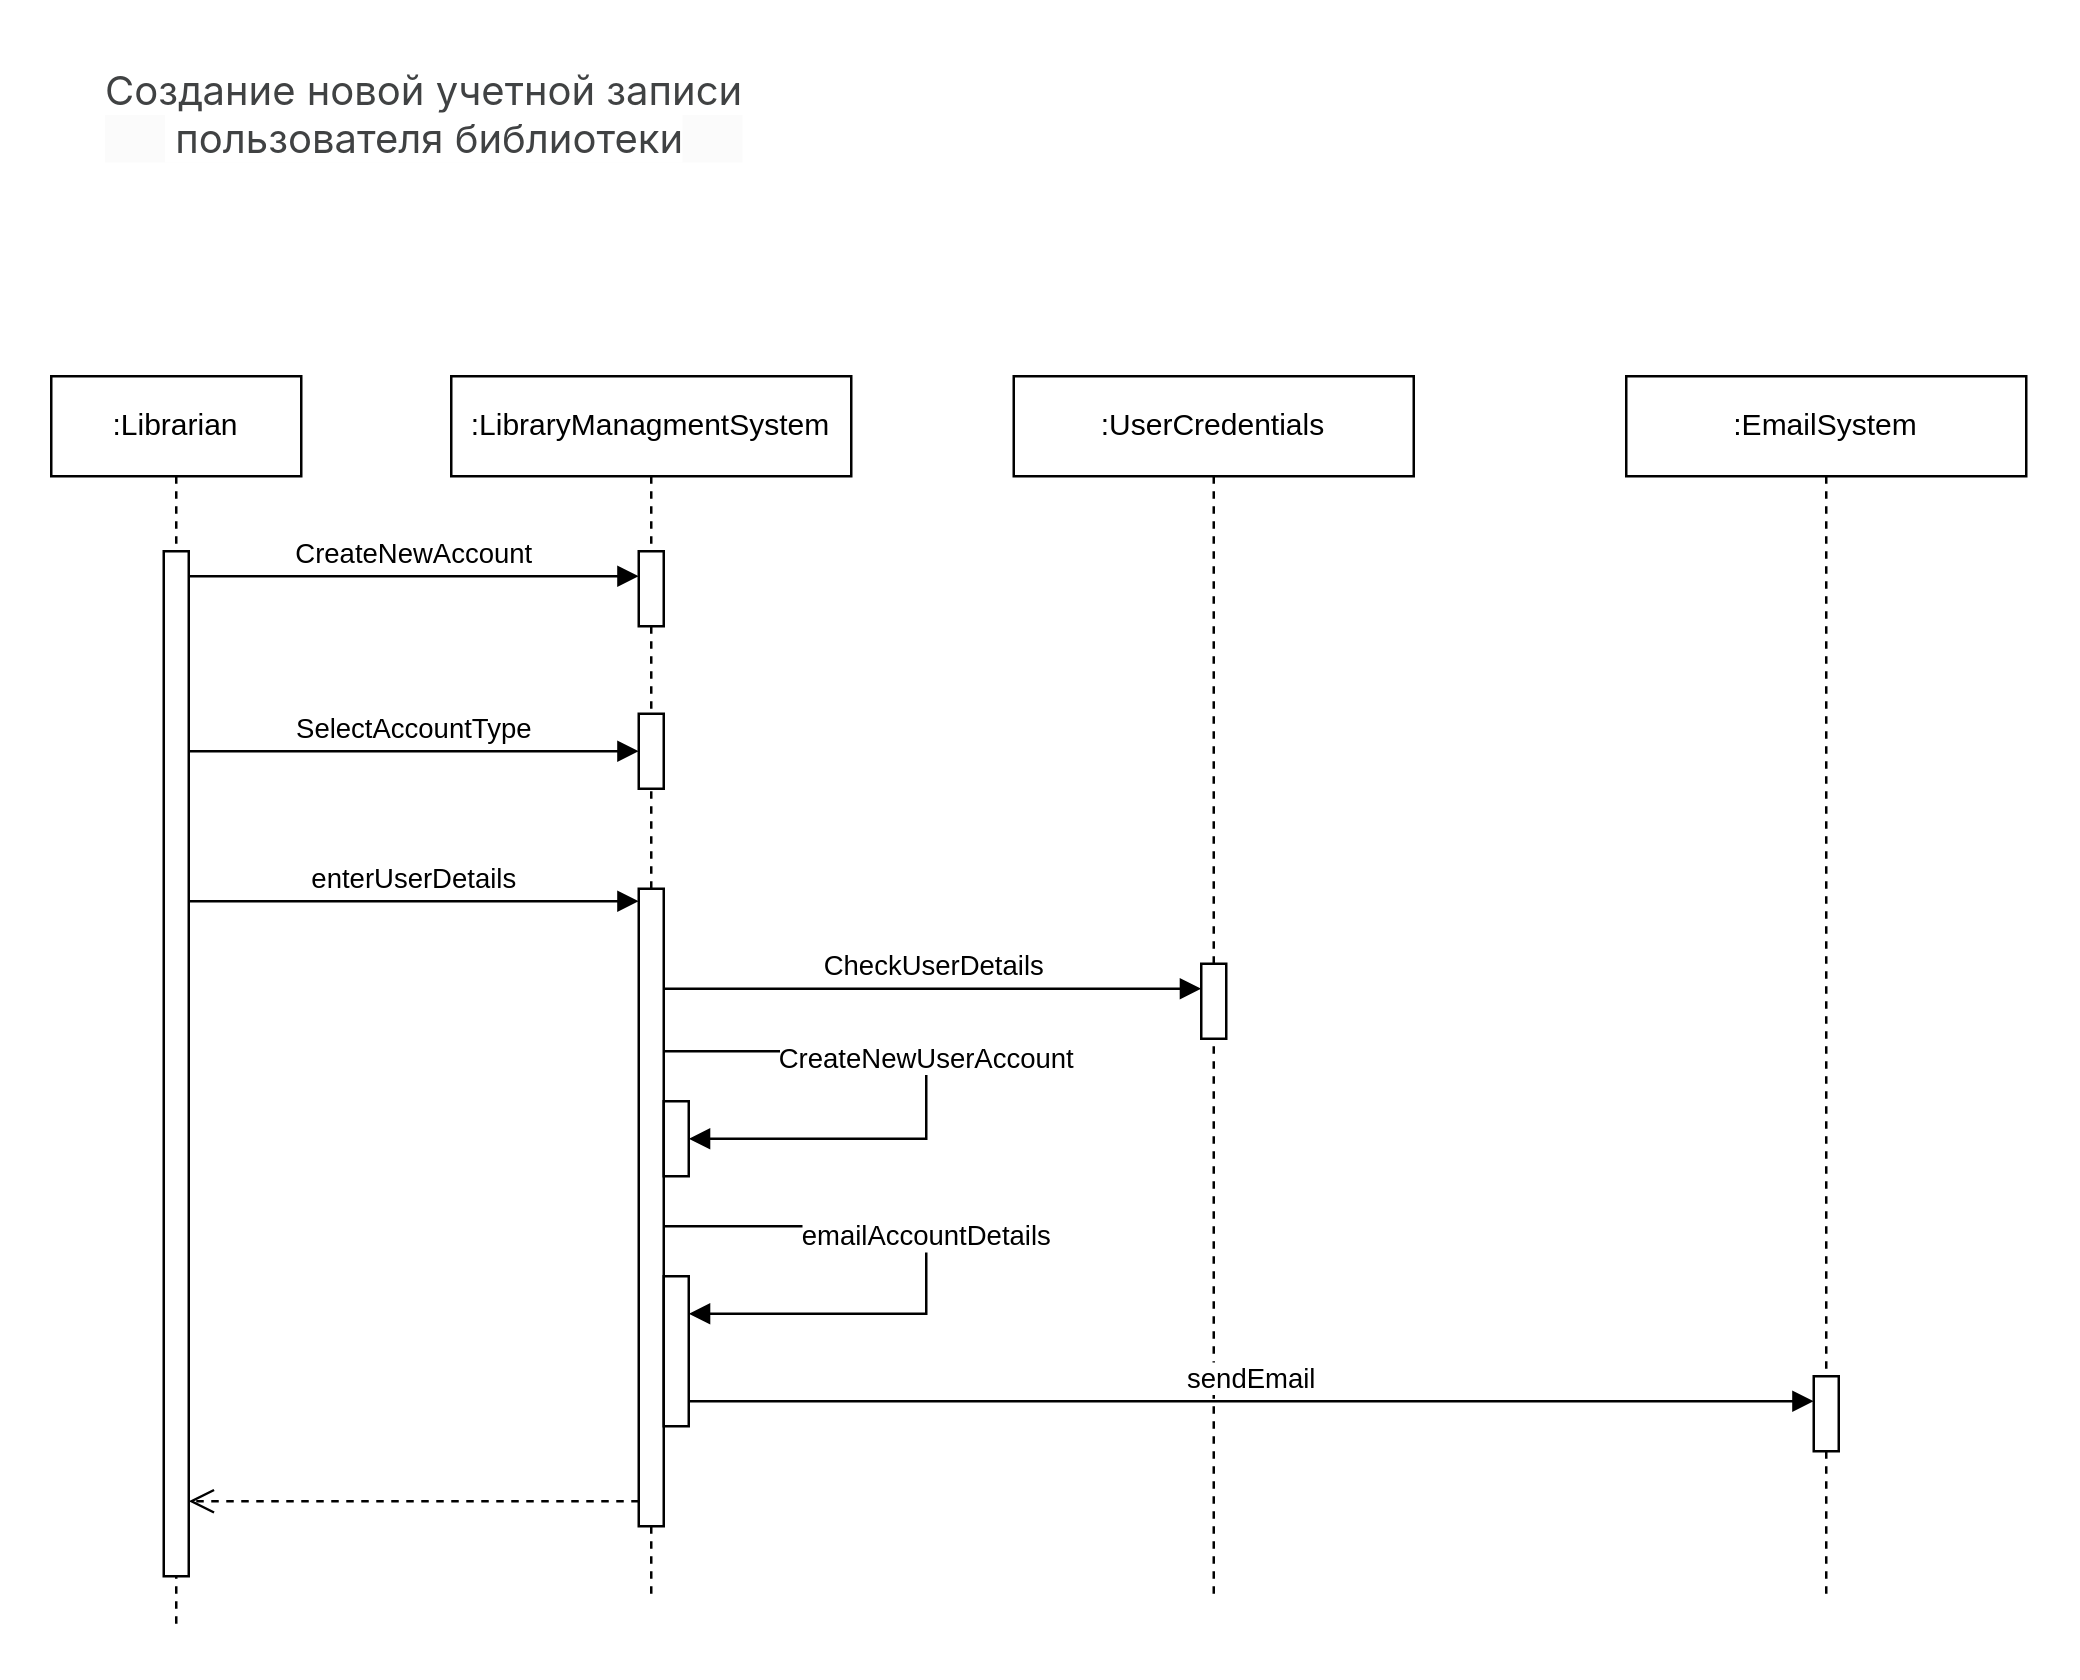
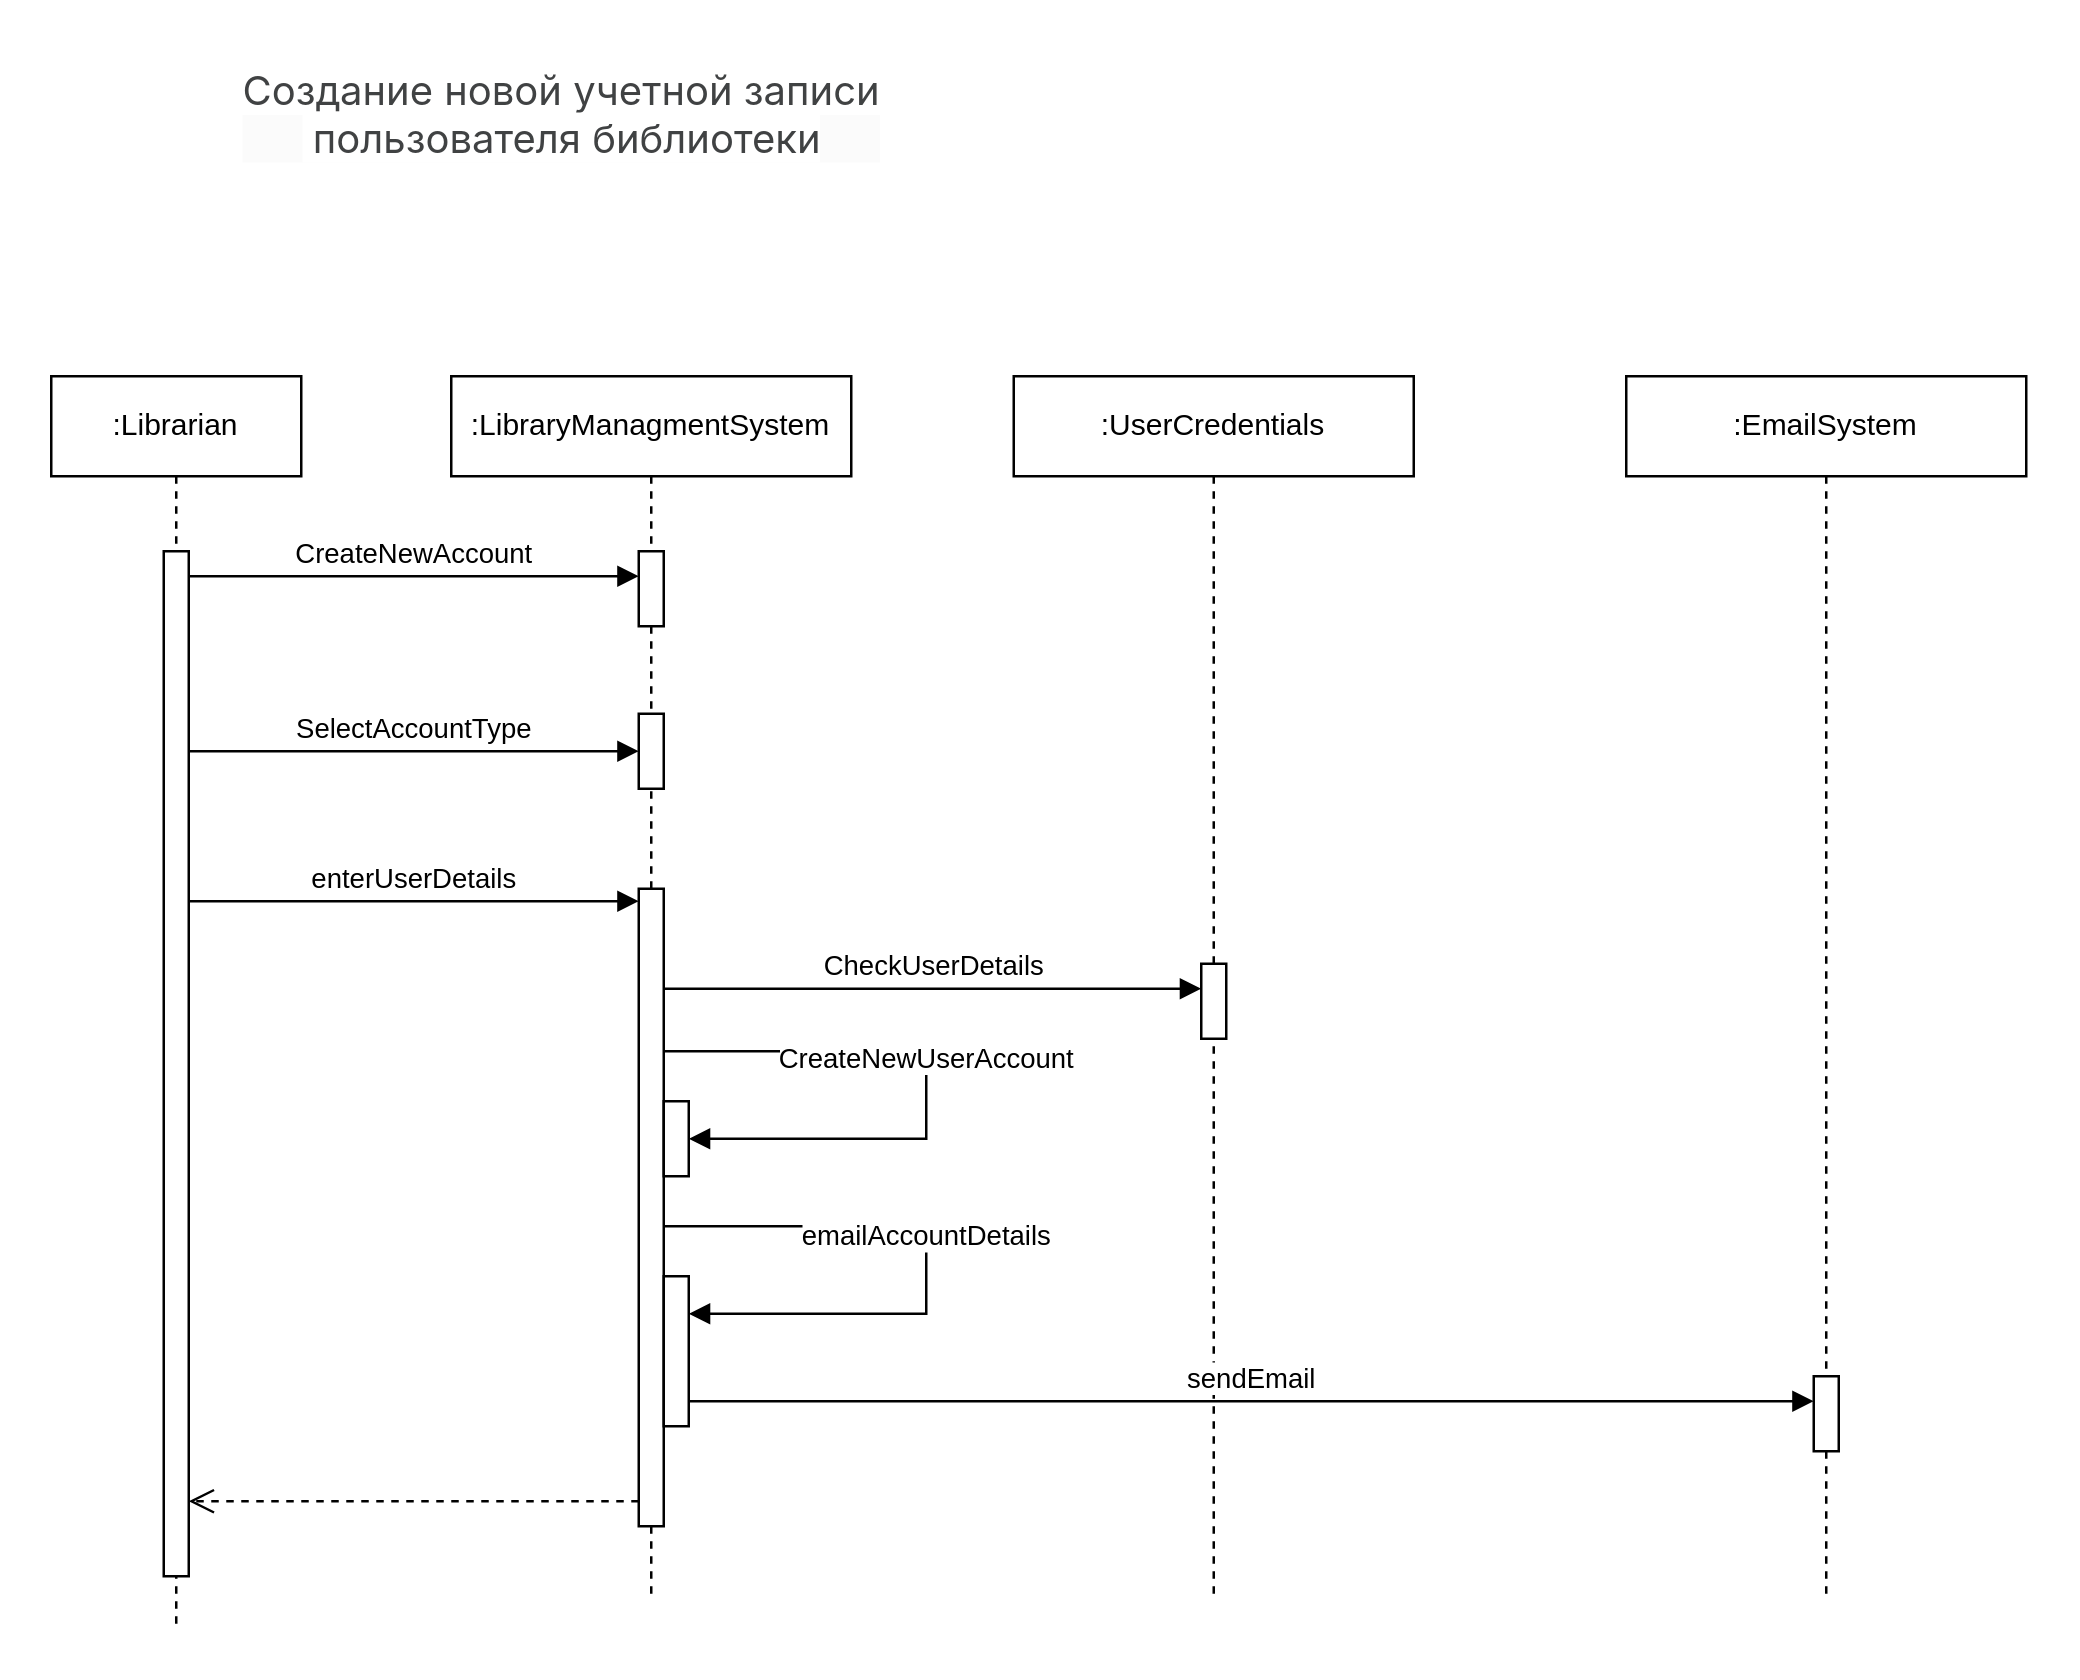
node "Создание новой учетной записи пользователя библиотеки": moved (439, 126) -> (576, 126)
